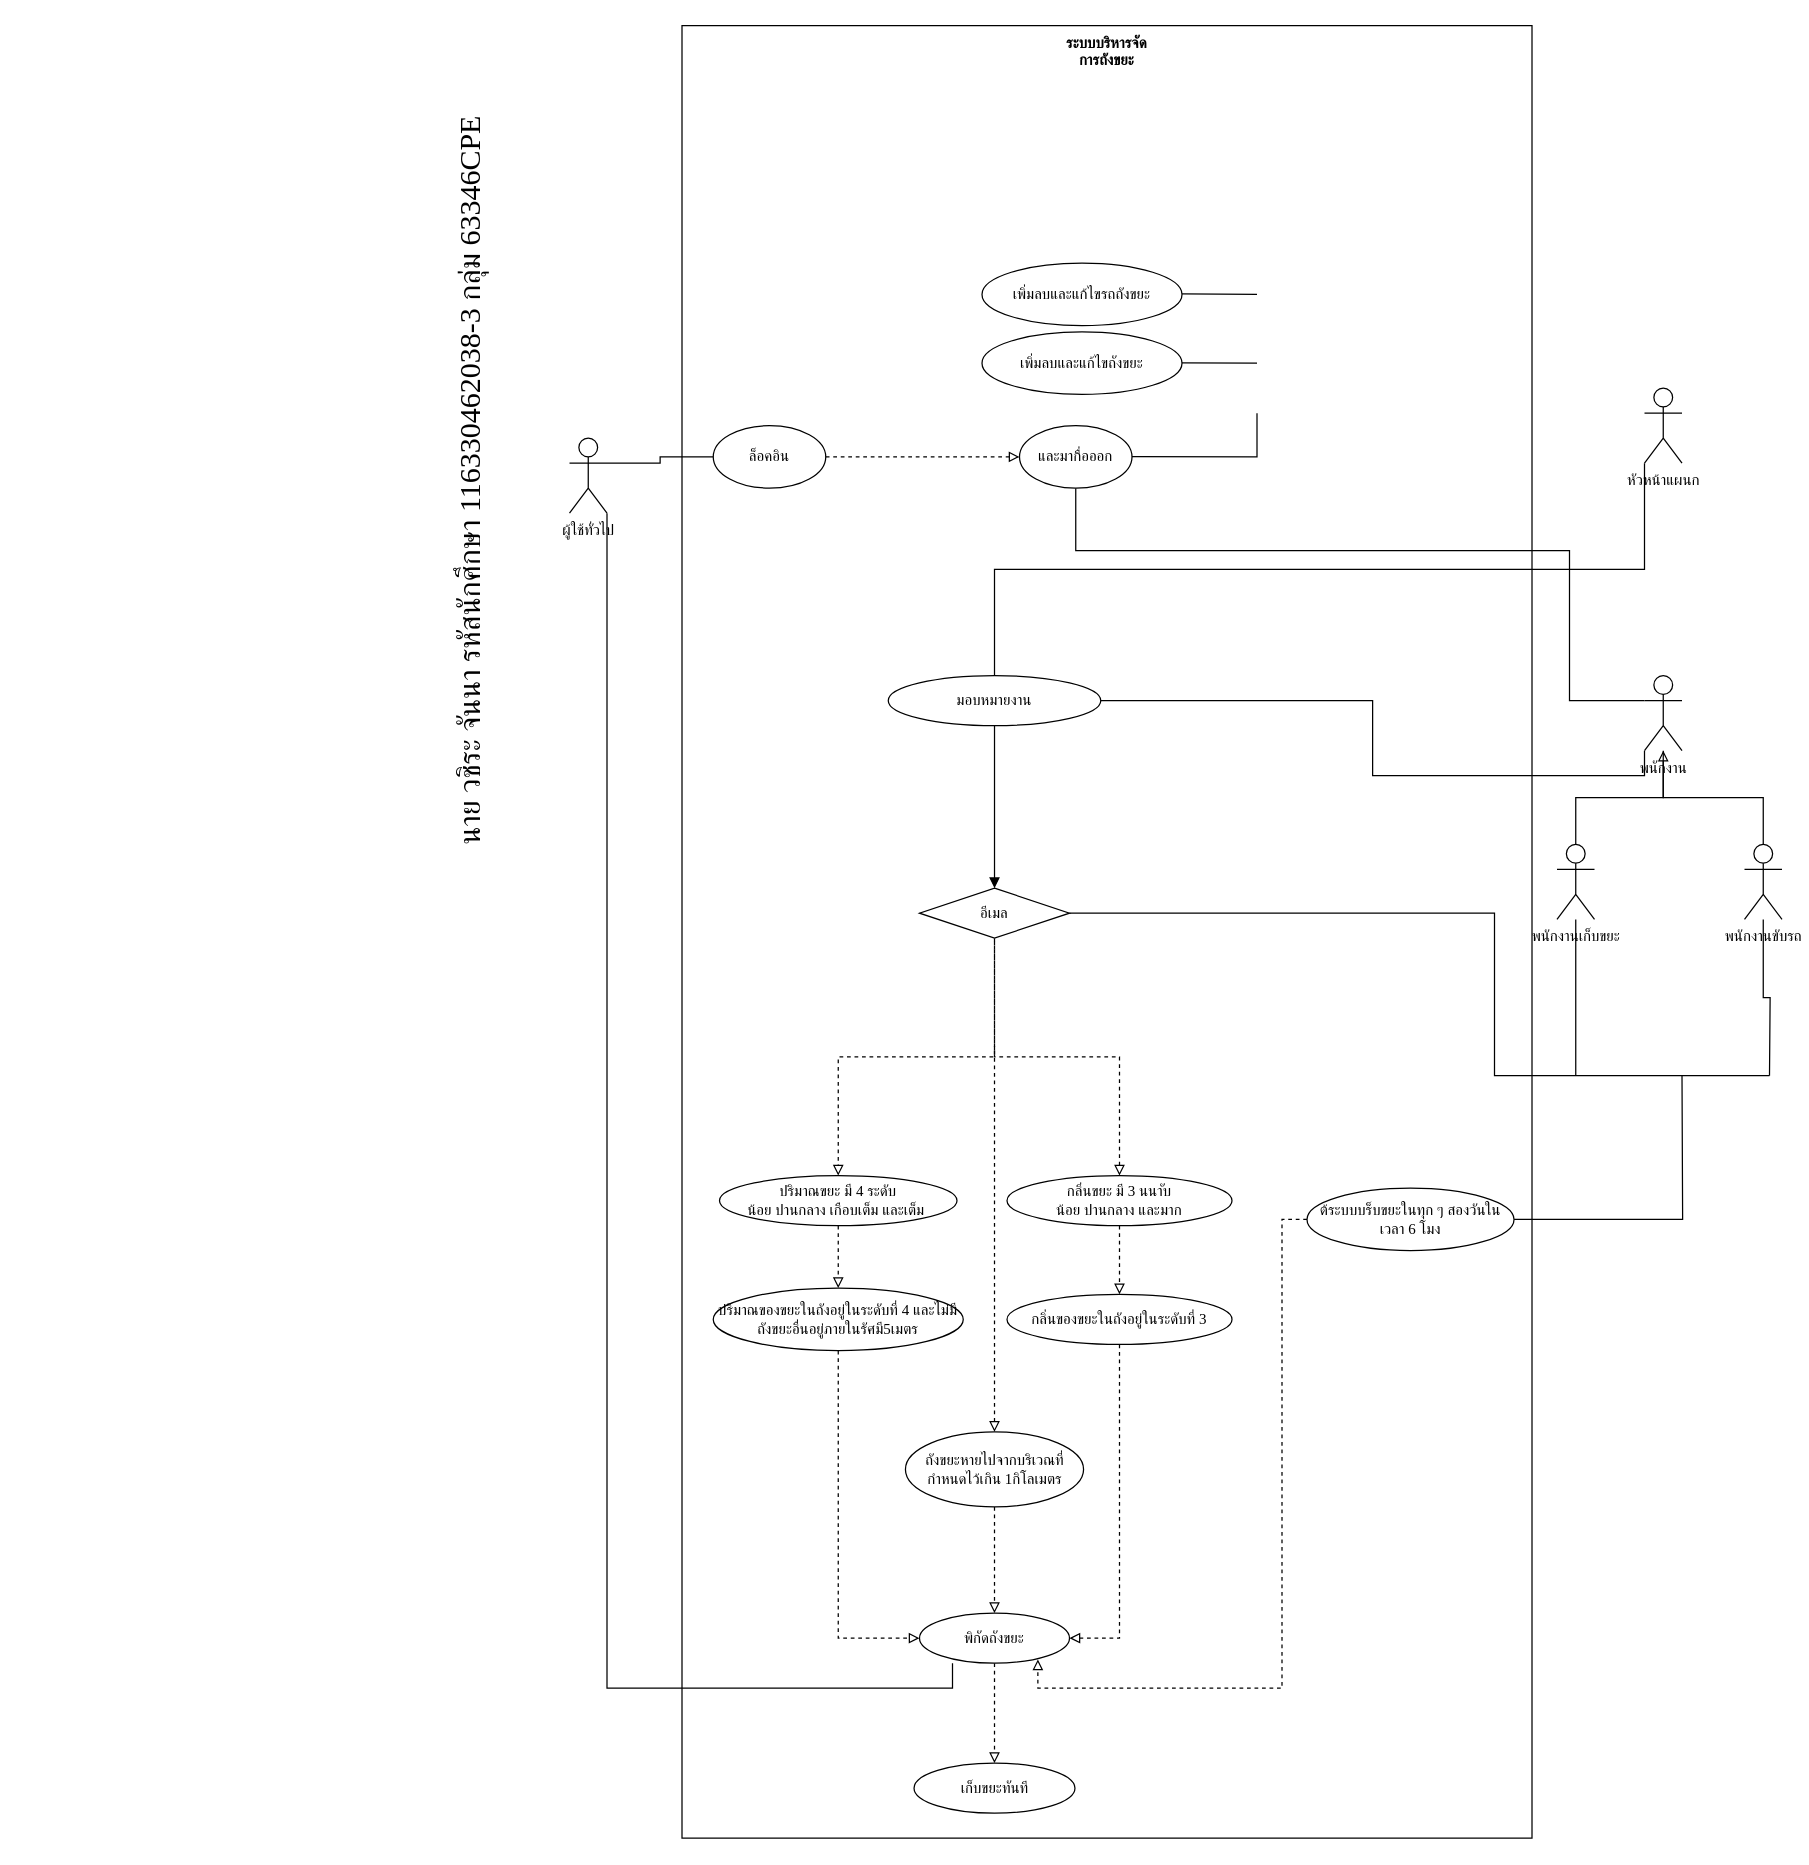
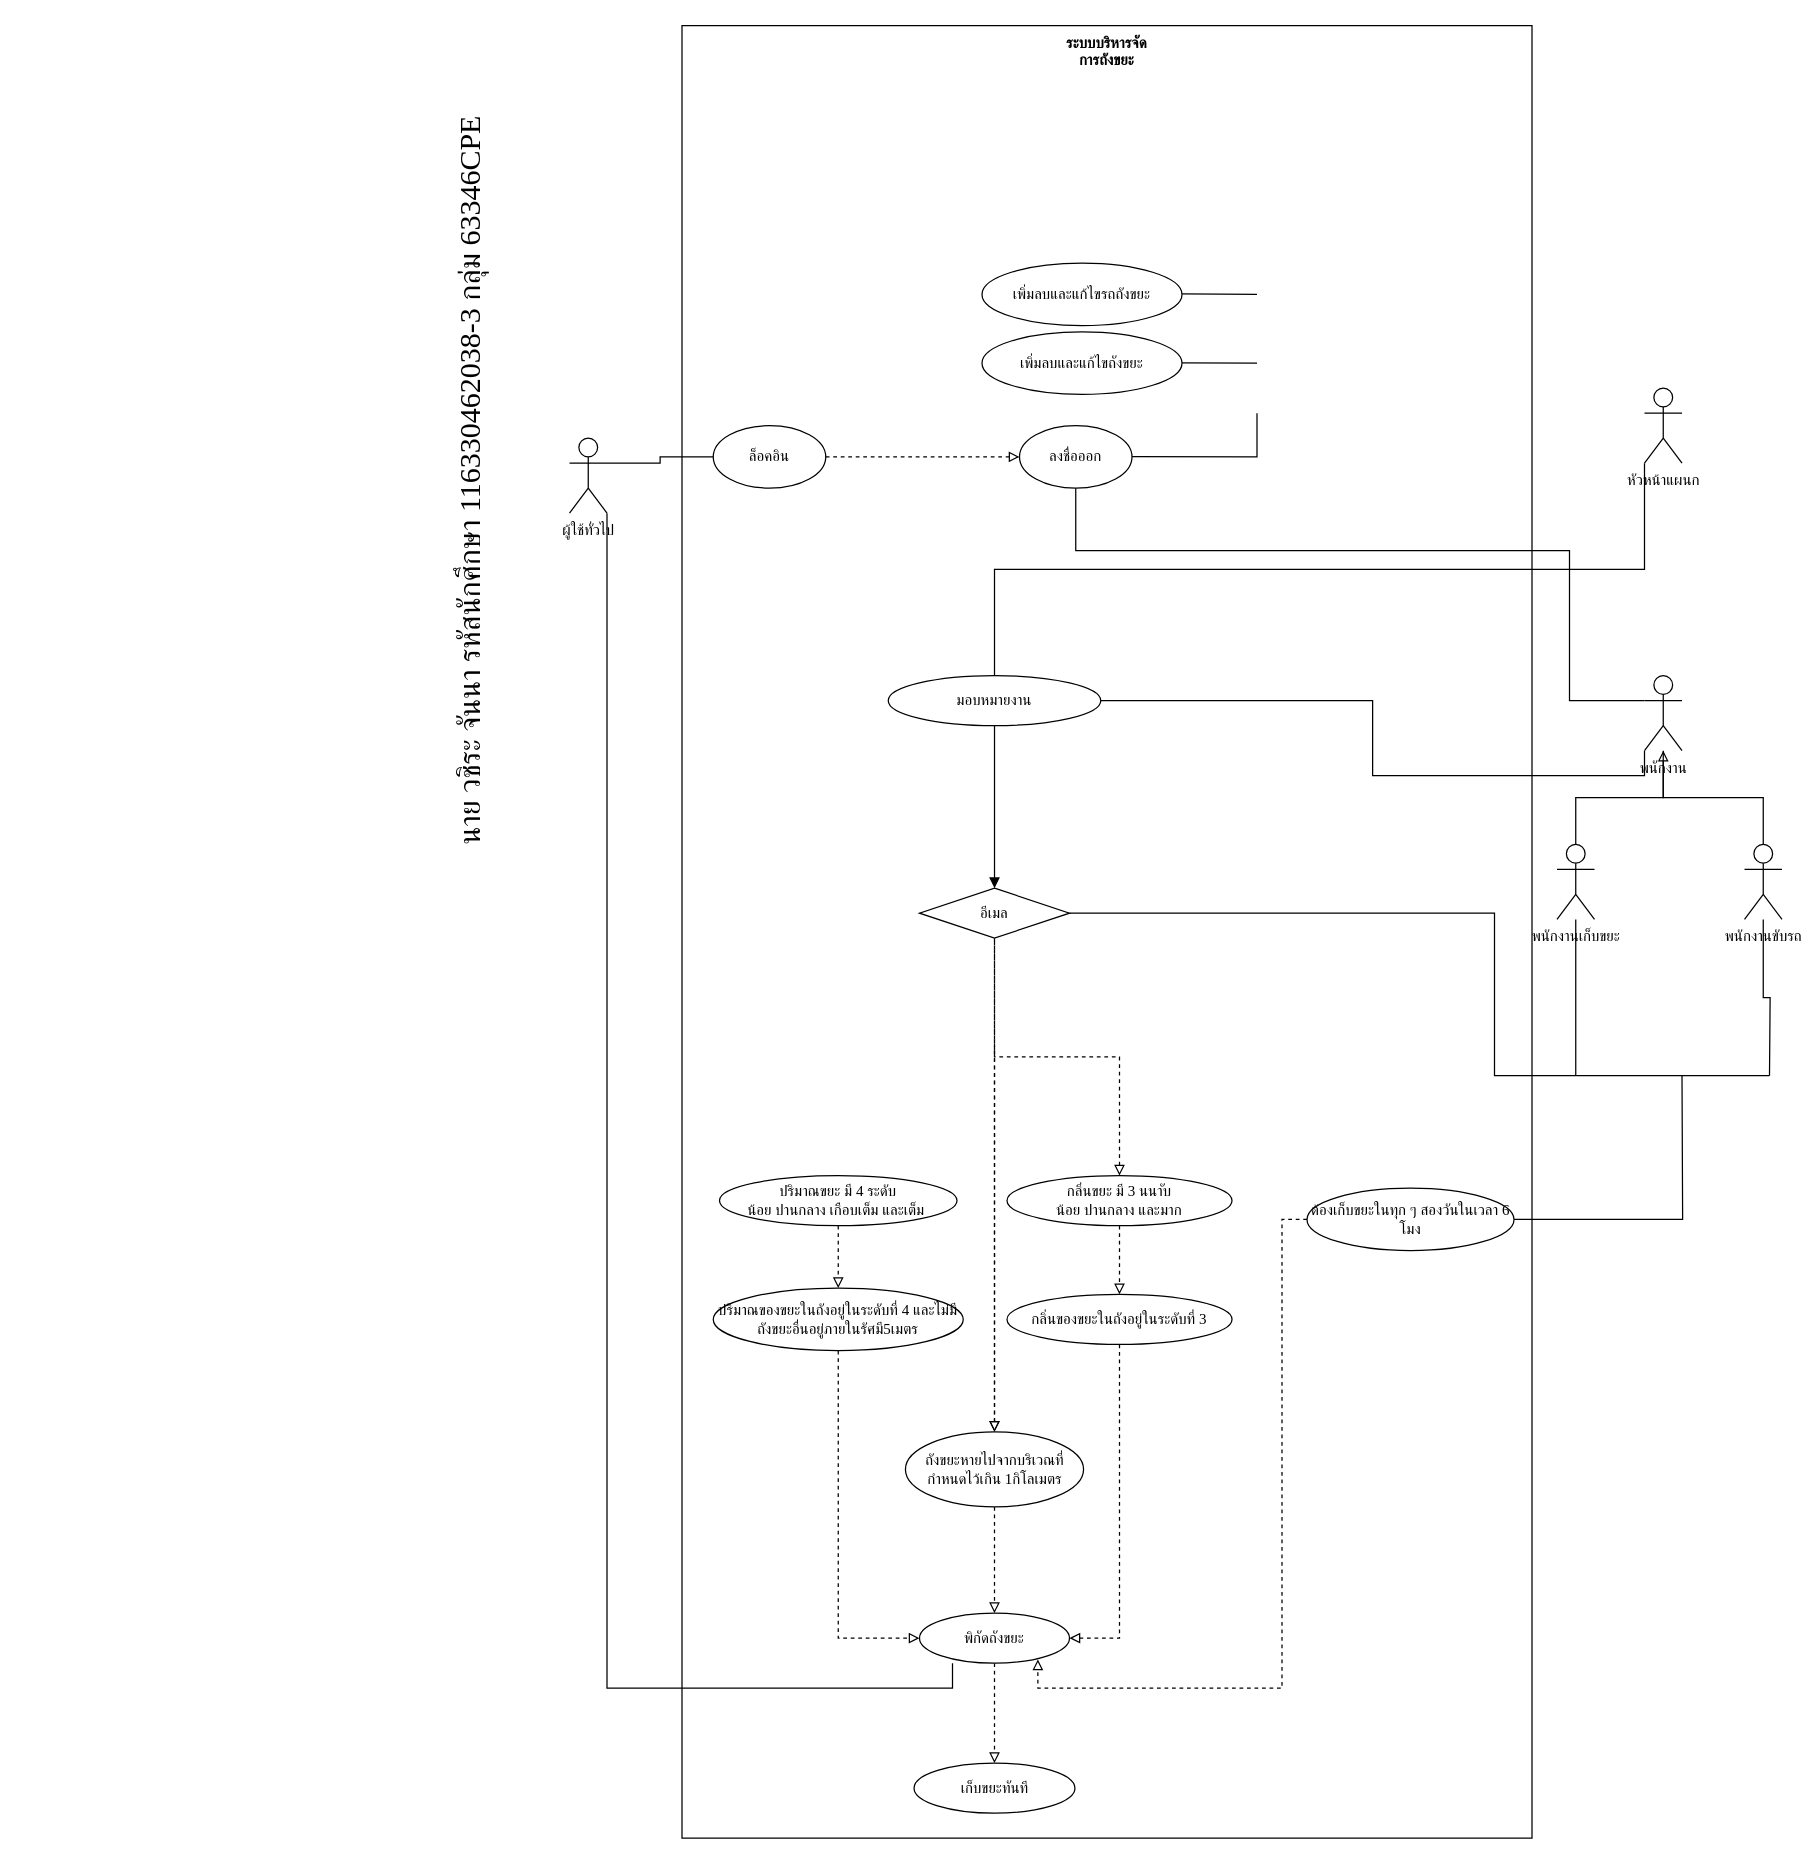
node "และมากื่อออก": label "และมากื่อออก" -> "ลงชื่อออก"
edge "อีเมล" -> "ปริมาณขยะ มี 4 ระดับ น้อย ปานกลาง เกือบเต็ม และเต็ม": now "อีเมล" -> "ถังขยะหายไปจากบริเวณที่กำหนดไว้เกิน 1กิโลเมตร"
node "ต้ระบบบร็บขยะในทุก ๆ สองวันในเวลา 6 โมง": label "ต้ระบบบร็บขยะในทุก ๆ สองวันในเวลา 6 โมง" -> "ต้องเก็บขยะในทุก ๆ สองวันในเวลา 6 โมง"
